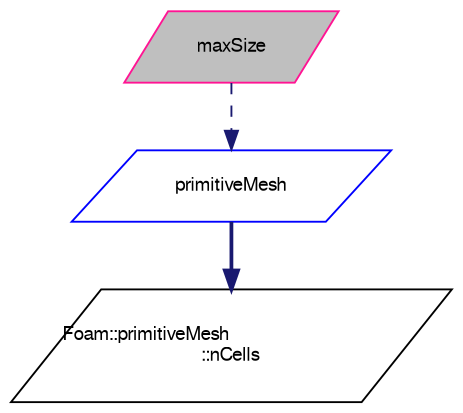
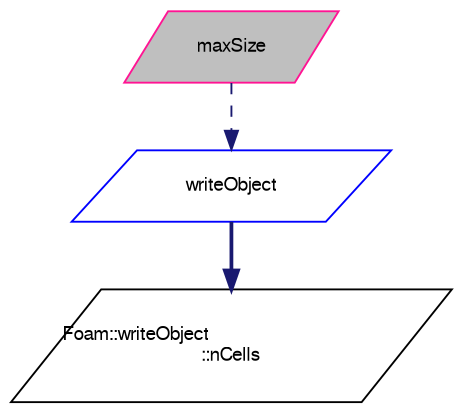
node "primitiveMesh": label "primitiveMesh" -> "writeObject"
node "Foam::primitiveMesh ::nCells": label "Foam::primitiveMesh ::nCells" -> "Foam::writeObject ::nCells"
